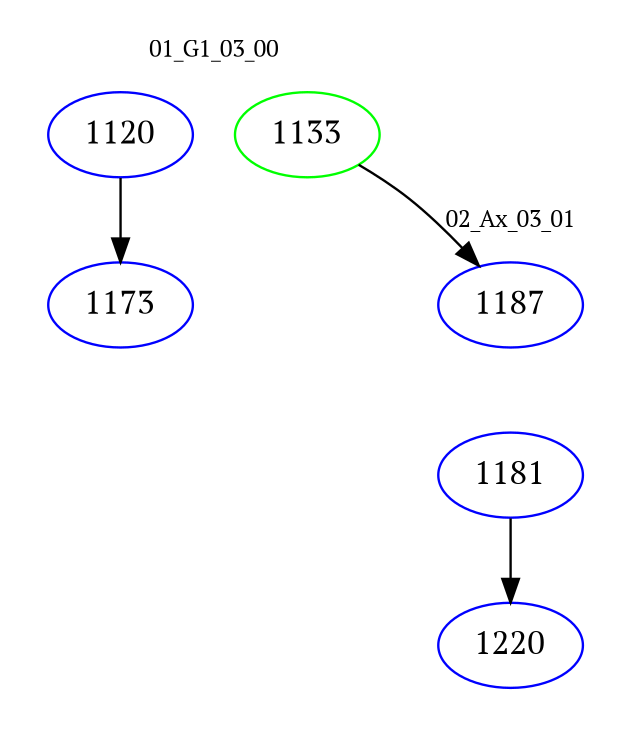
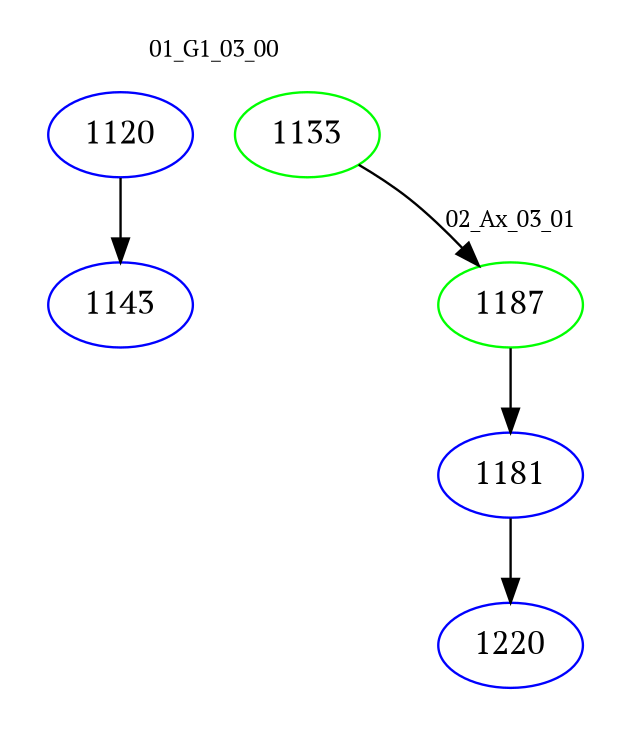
node "1173": label "1173" -> "1143"
node "1187": color blue -> green
edge "1187" -> "1181": added
